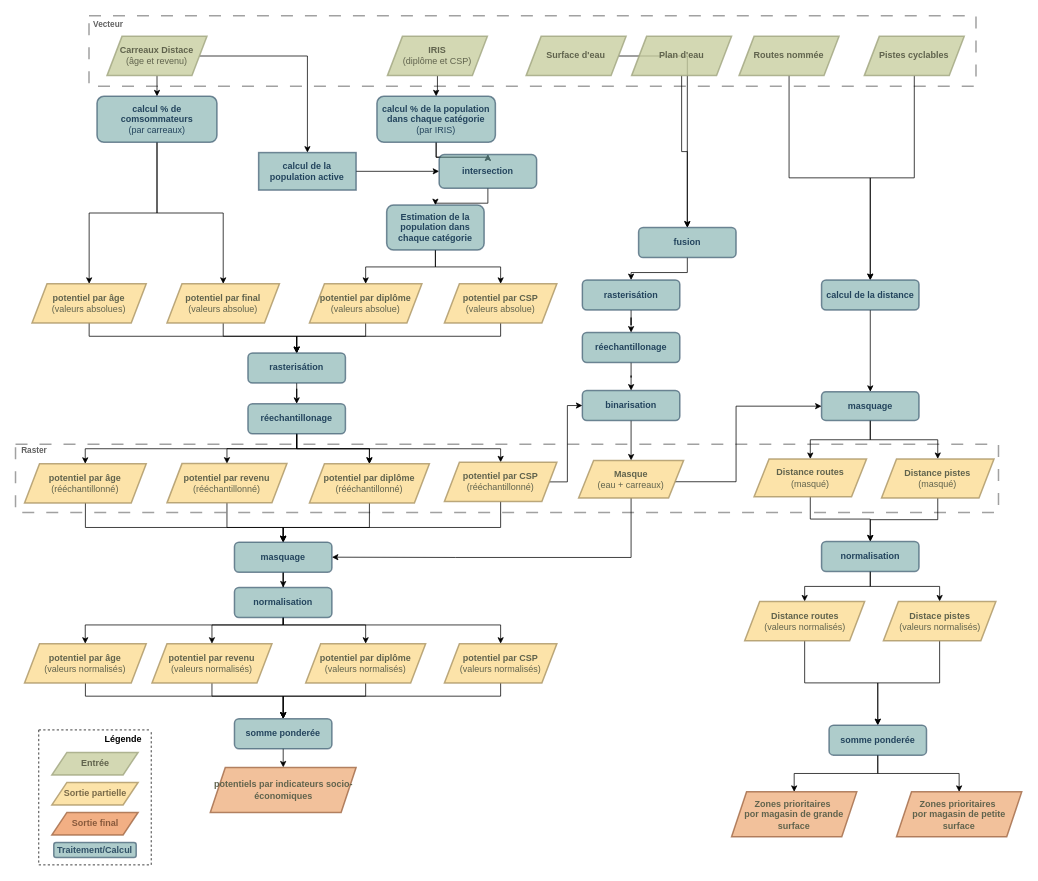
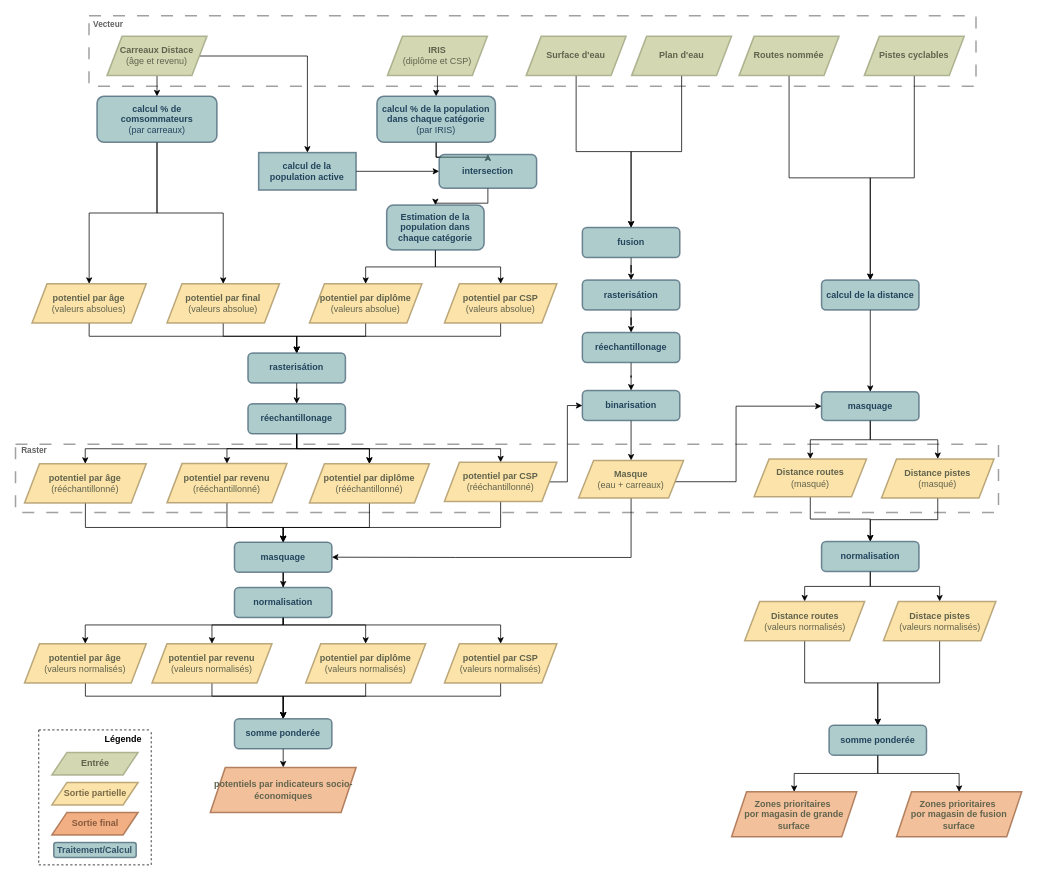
node "fusion": moved (687, 243) -> (631, 243)
node "Zones prioritaires por magasin de petite surface": label "Zones prioritaires por magasin de petite surface" -> "Zones prioritaires por magasin de fusion surface"
